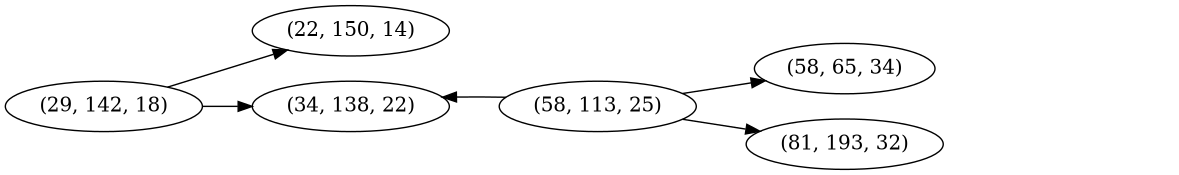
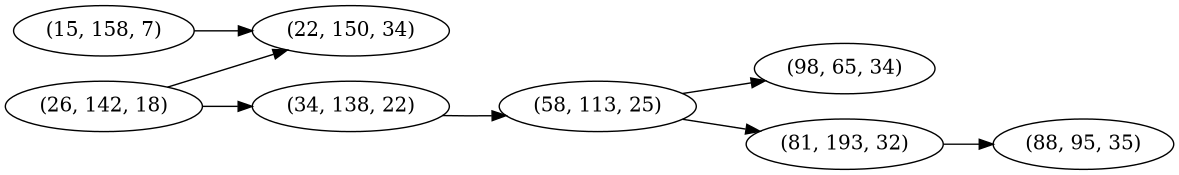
node "(15, 158, 7)": added
node "(22, 150, 14)": label "(22, 150, 14)" -> "(22, 150, 34)"
node "(58, 65, 34)": label "(58, 65, 34)" -> "(98, 65, 34)"
edge "(58, 113, 25)" -> "(34, 138, 22)": reversed
node "(29, 142, 18)": label "(29, 142, 18)" -> "(26, 142, 18)"
node "(88, 95, 35)": added
